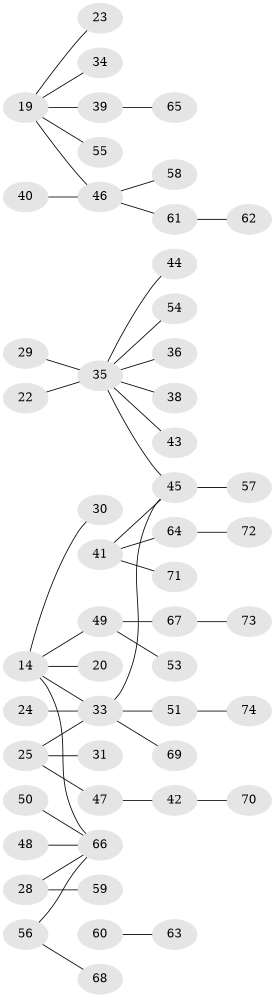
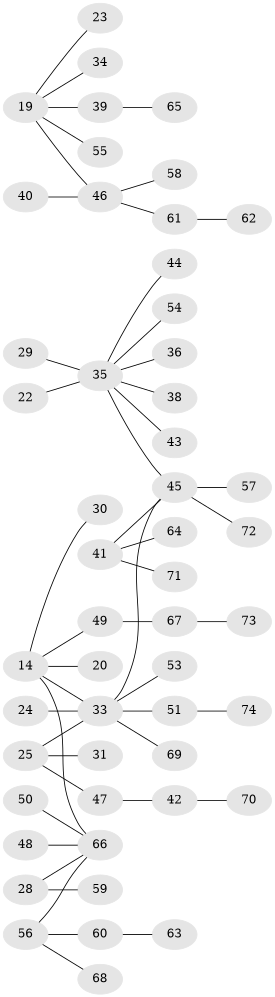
edge "64" -- "72": now "45" -- "72"
edge "49" -- "53": now "33" -- "53"
edge "56" -- "60": added
